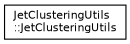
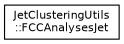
node "JetClusteringUtils ::JetClusteringUtils": label "JetClusteringUtils ::JetClusteringUtils" -> "JetClusteringUtils ::FCCAnalysesJet"
